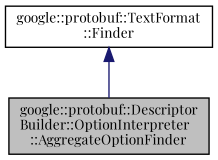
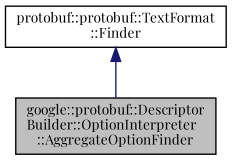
node "google::protobuf::TextFormat ::Finder": label "google::protobuf::TextFormat ::Finder" -> "protobuf::protobuf::TextFormat ::Finder"
